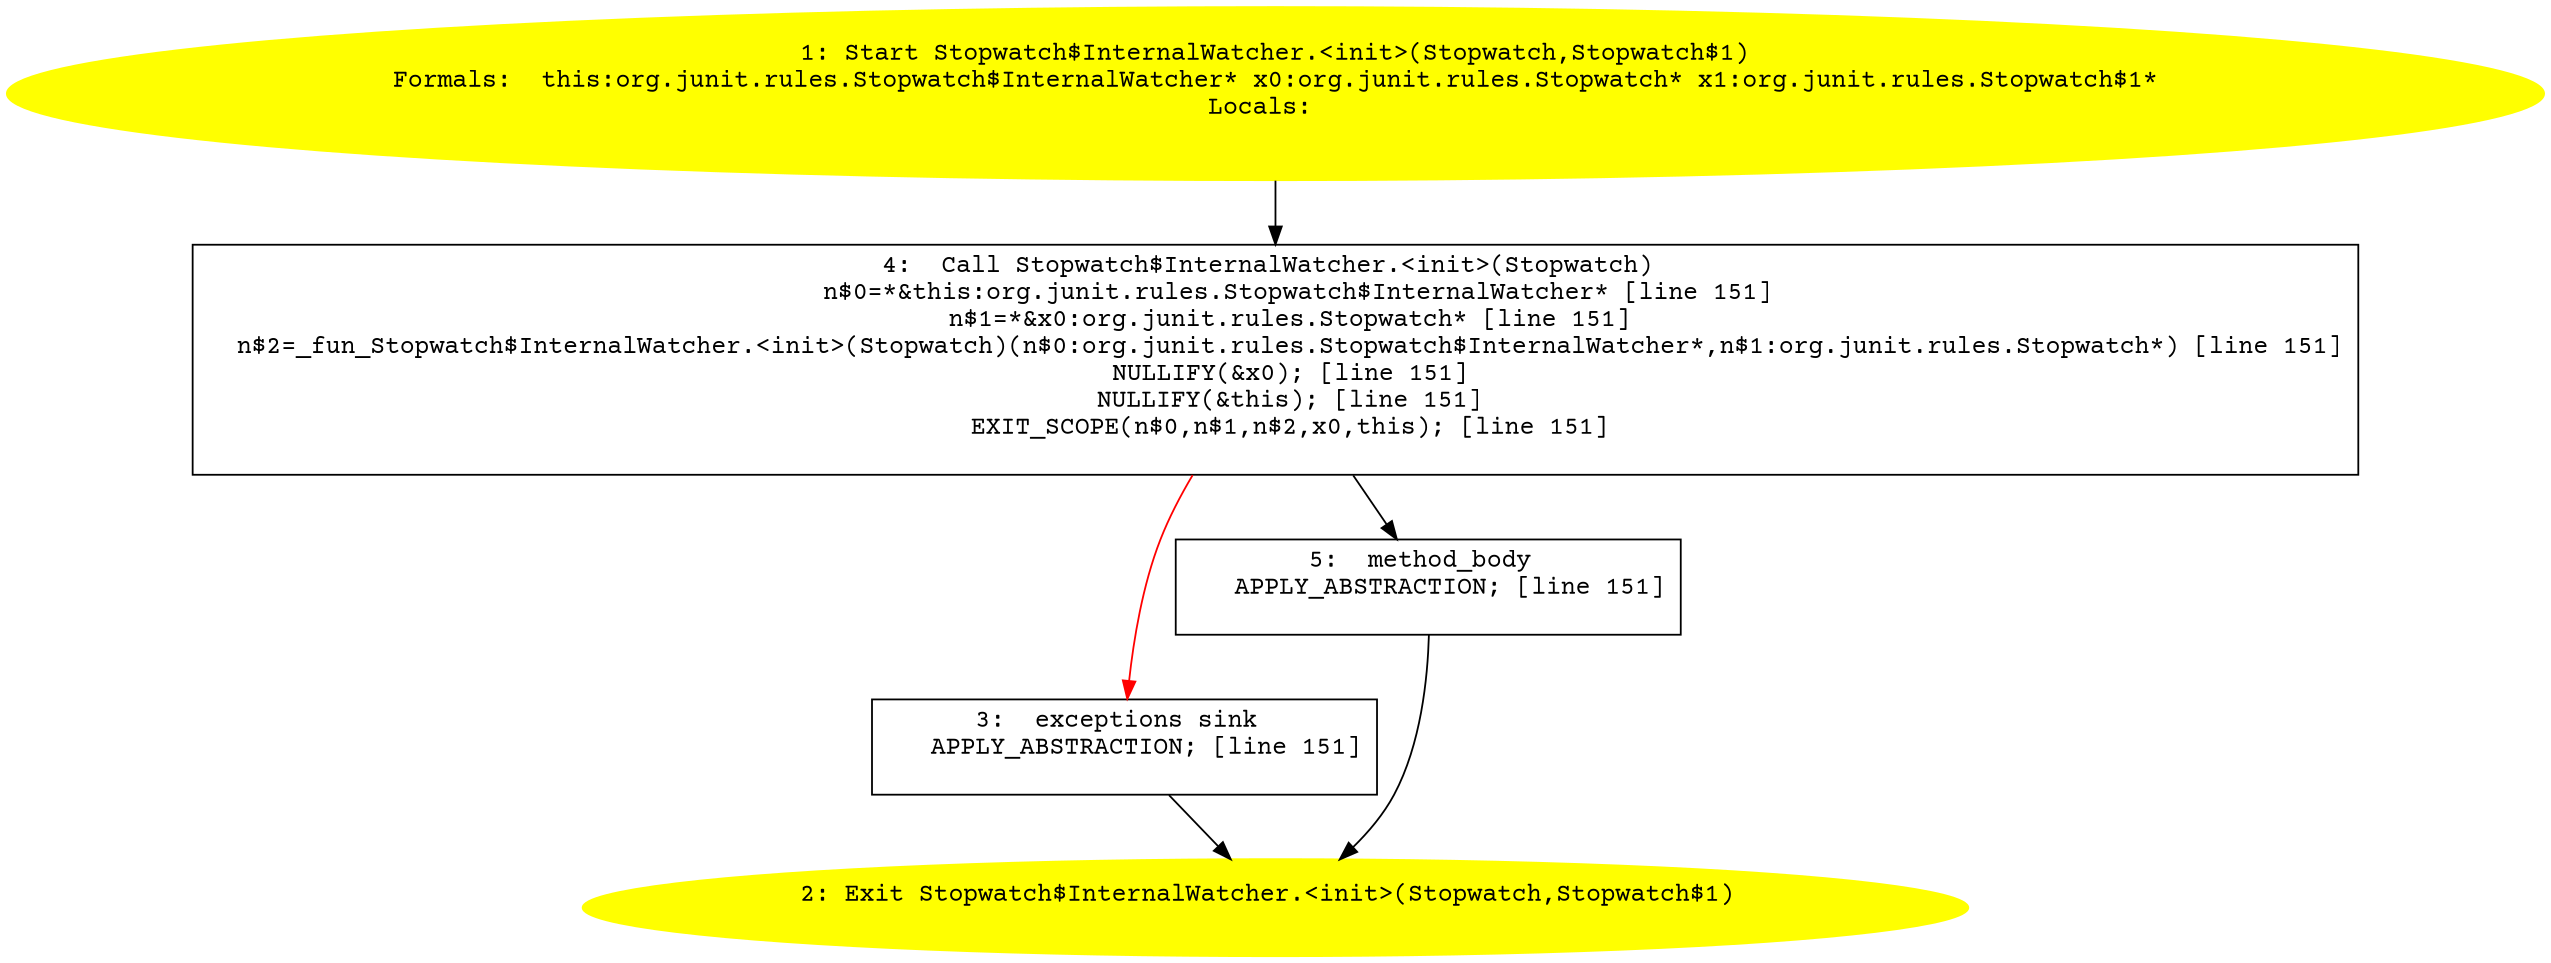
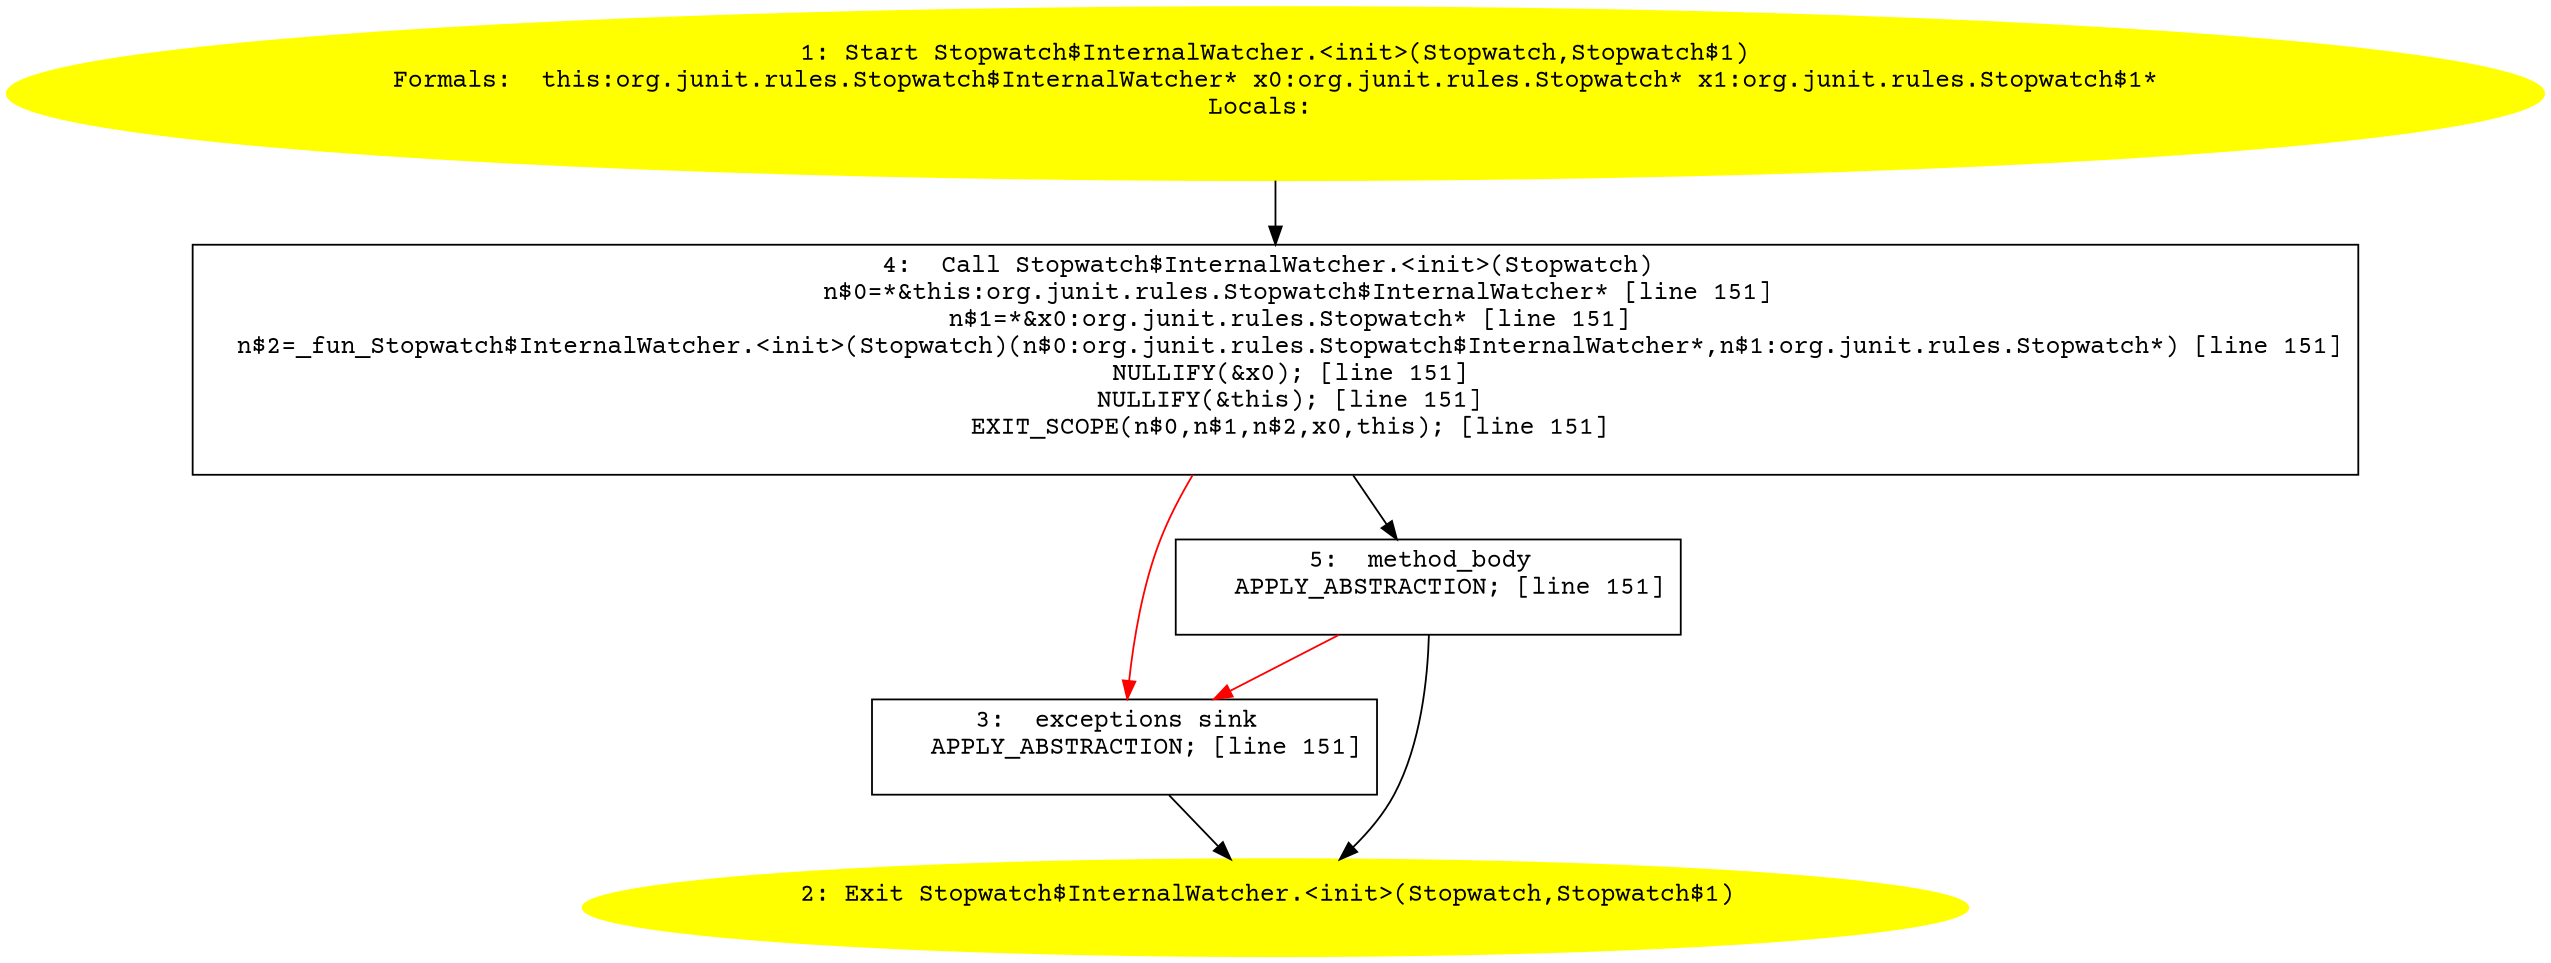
edge "5:  method_body APPLY_ABSTRACTION; [line 151]" -> "3:  exceptions sink APPLY_ABSTRACTION; [line 151]": added
